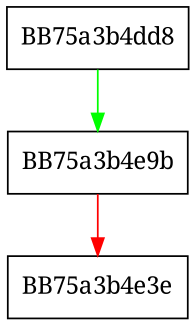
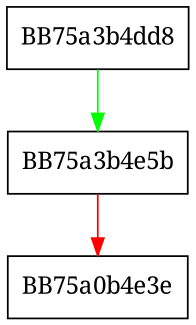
node "BB75a3b4e9b": label "BB75a3b4e9b" -> "BB75a3b4e5b"
node "BB75a3b4e3e": label "BB75a3b4e3e" -> "BB75a0b4e3e"
